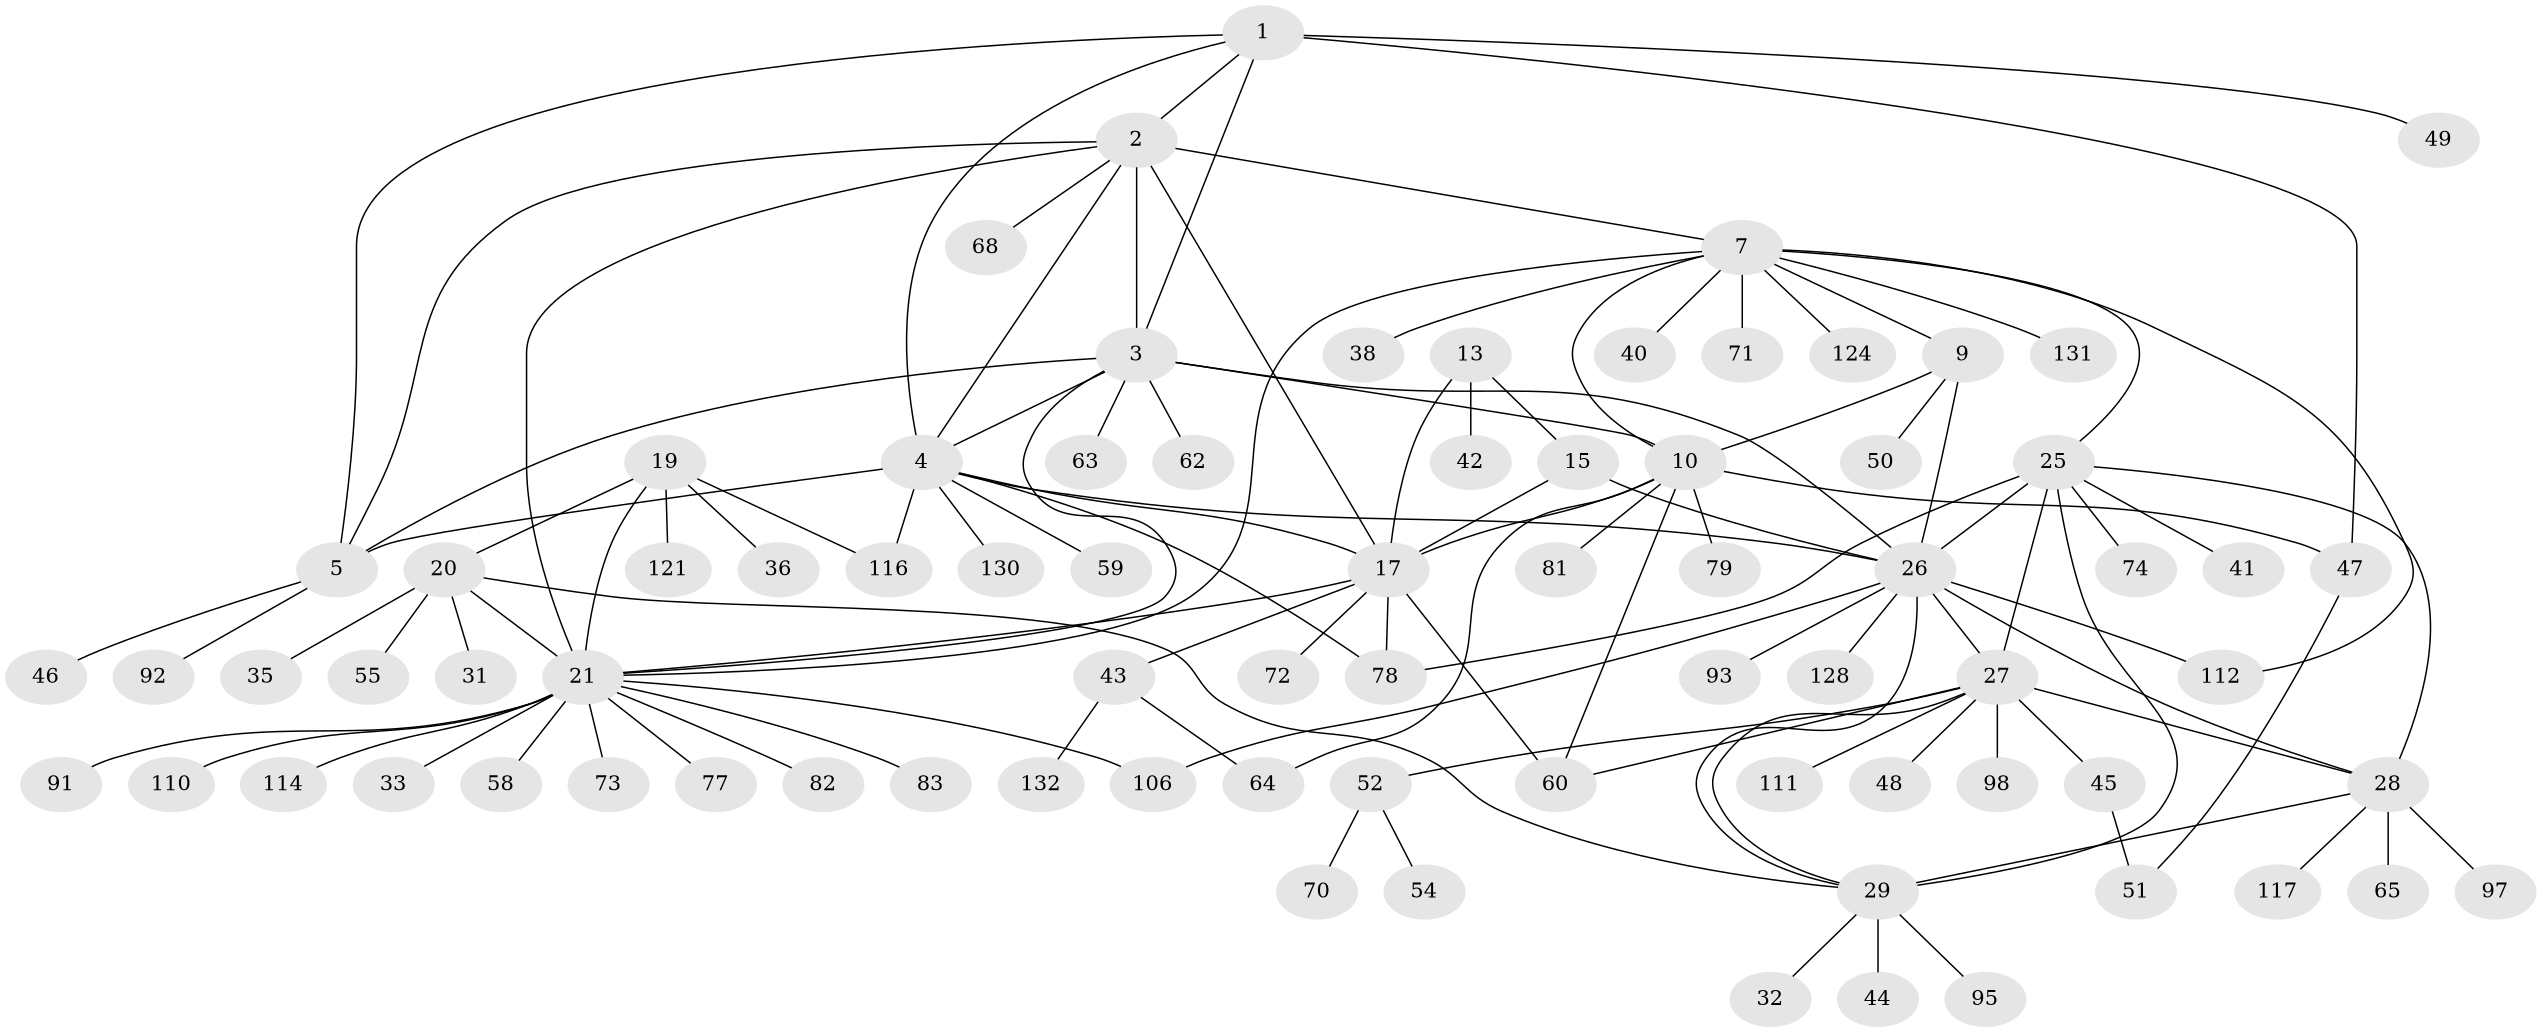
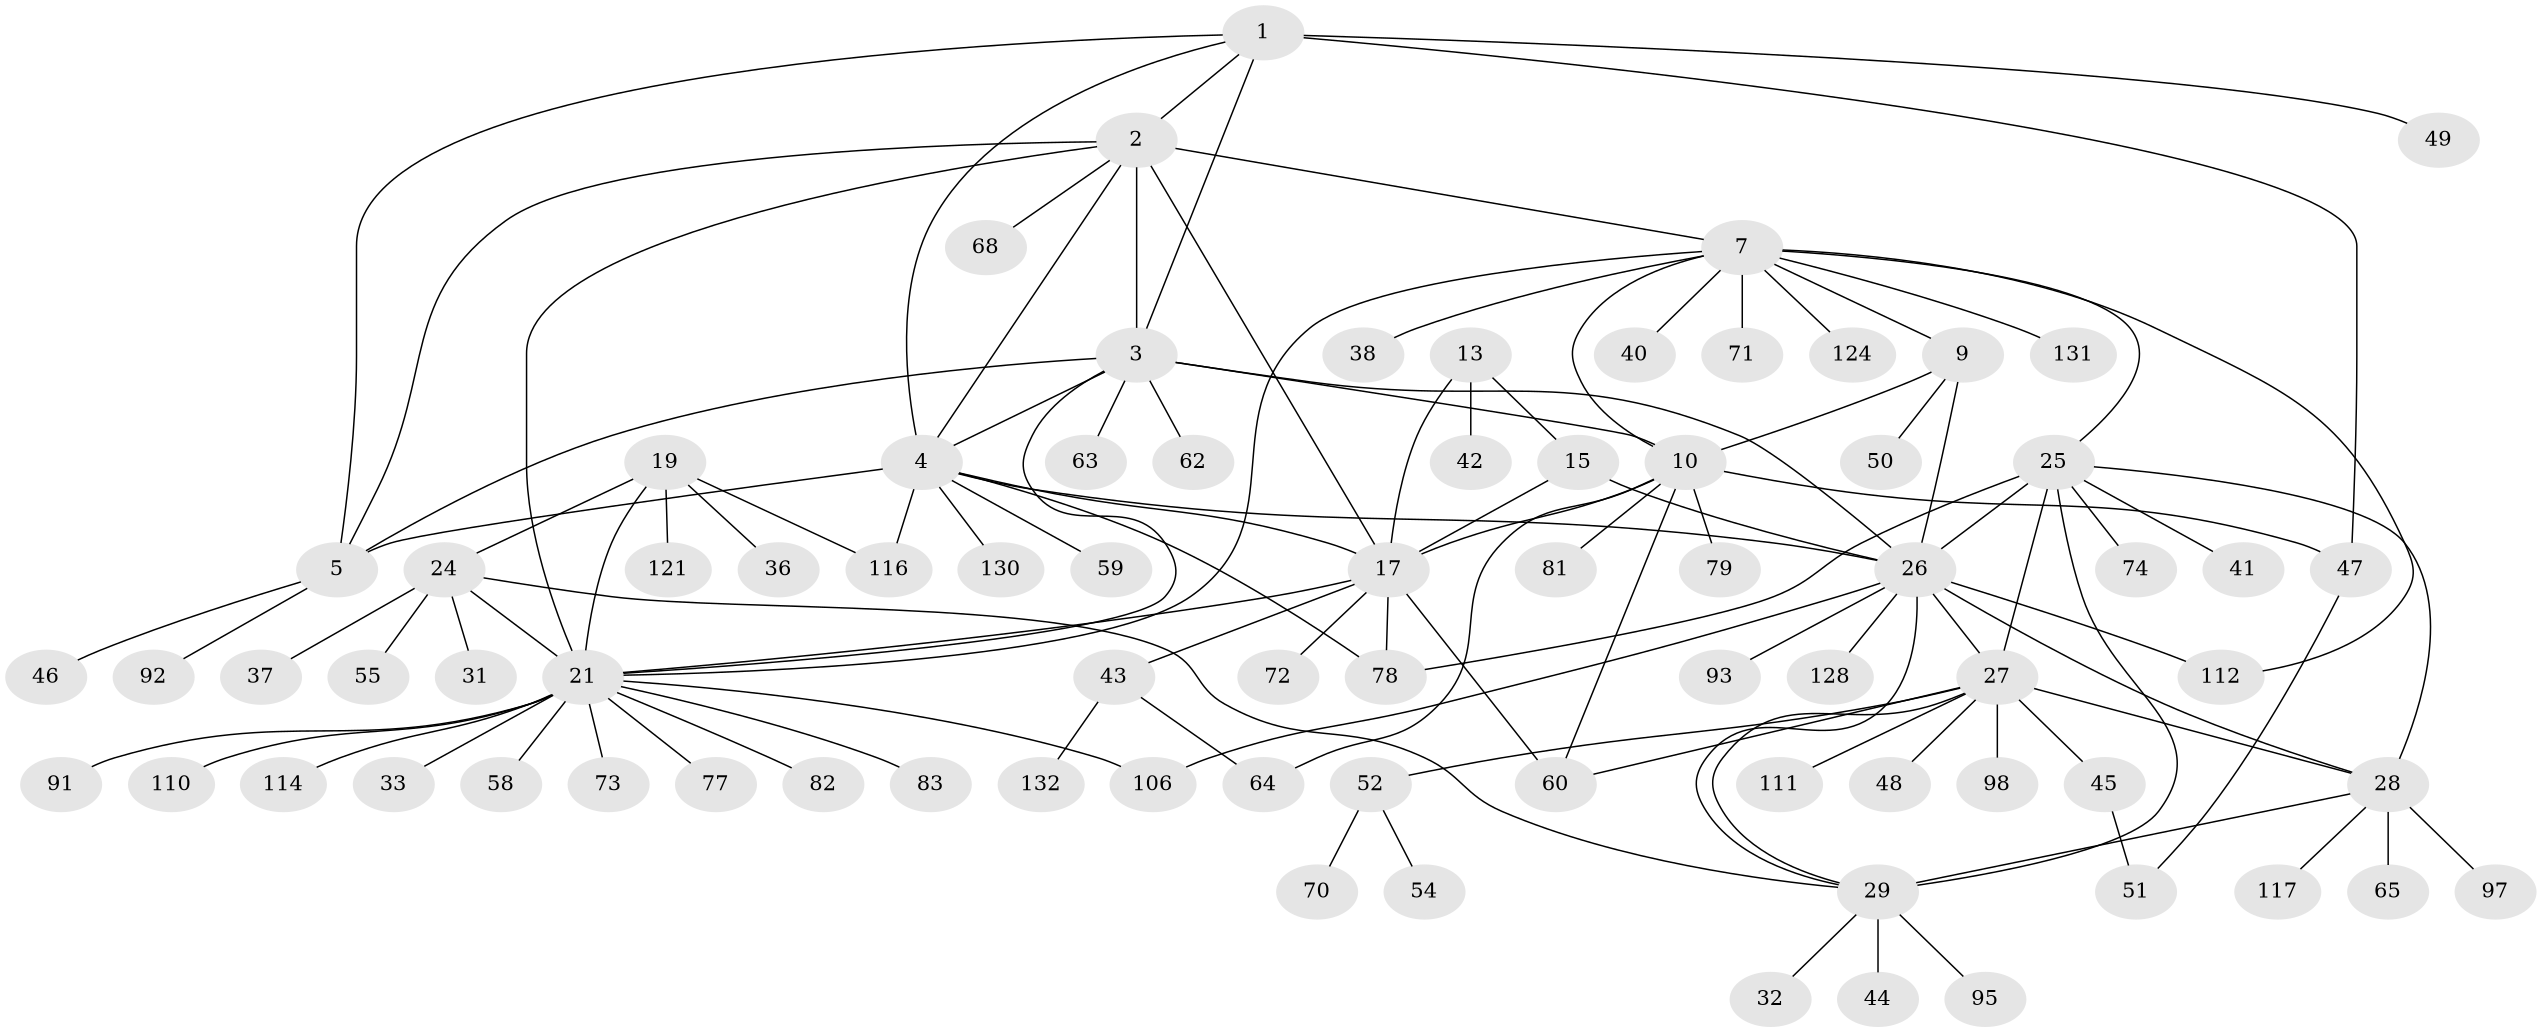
node "20": label "20" -> "24"
node "35": label "35" -> "37"
